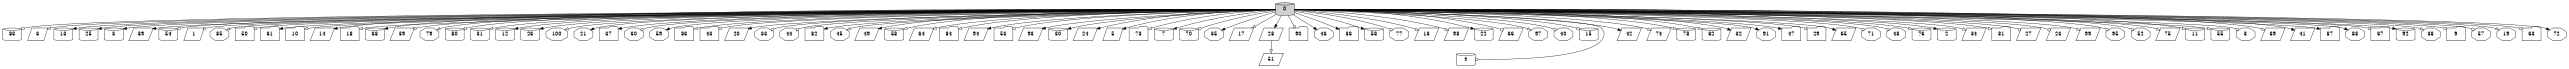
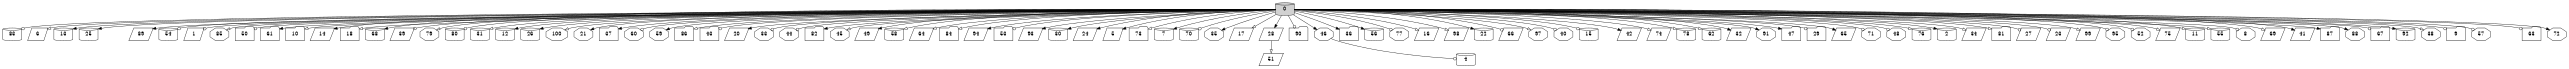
edge "0" -> "4": now "46" -> "4"
node "3": removed
node "19": removed
